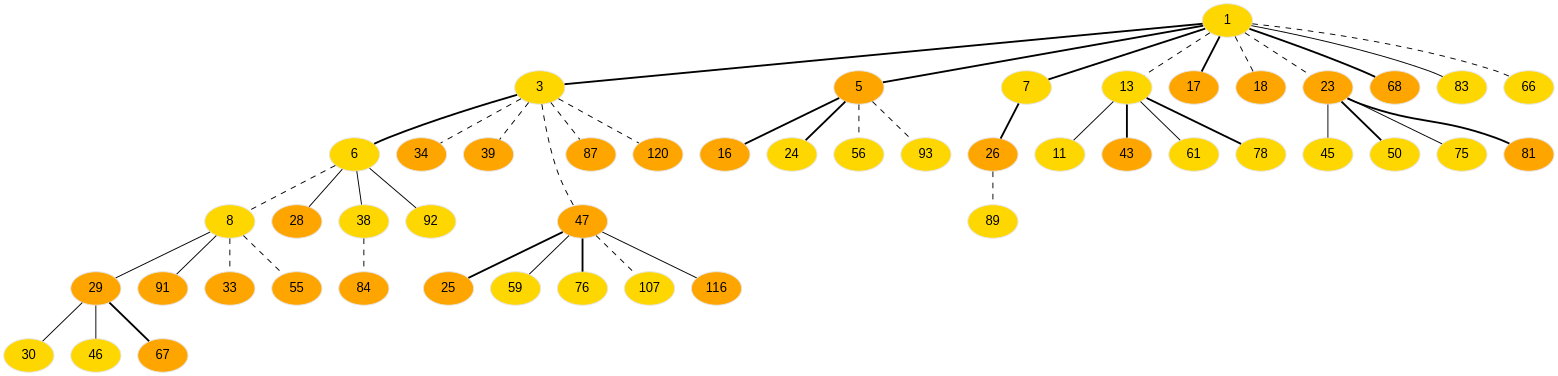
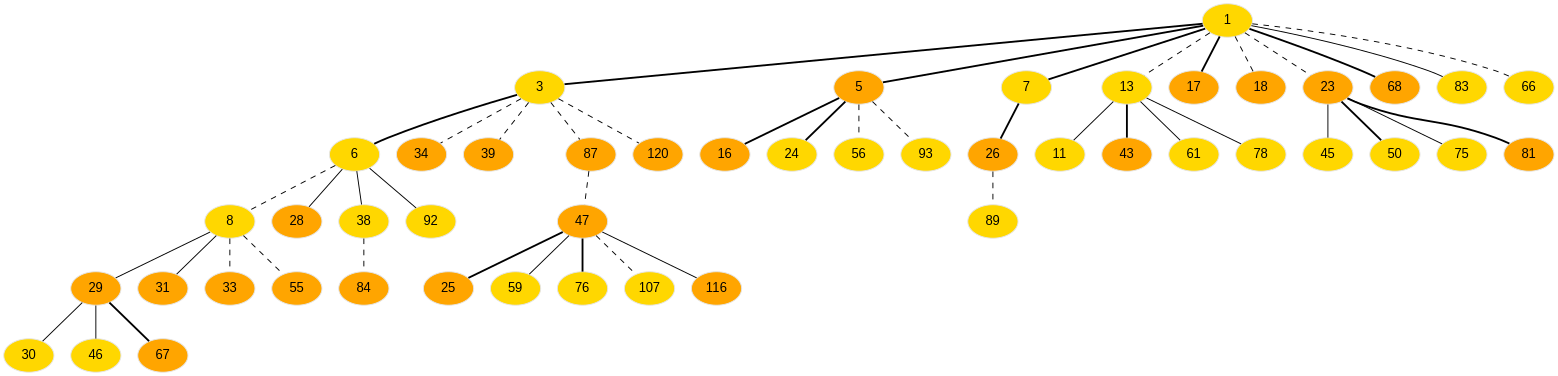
edge "13" -- "78": style bold -> solid
edge "3" -- "47": now "87" -- "47"
node "91": label "91" -> "31"
